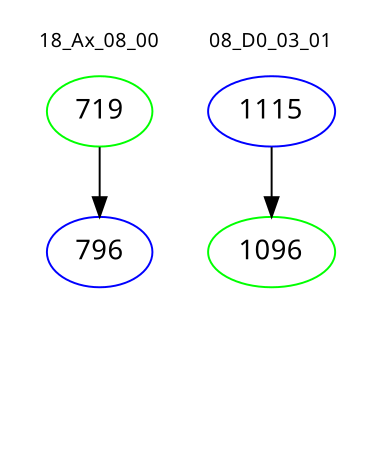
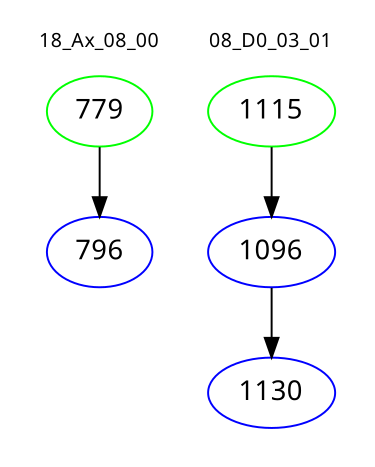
node "719": label "719" -> "779"
node "1115": color blue -> green
node "1096": color green -> blue
node "1130": added
